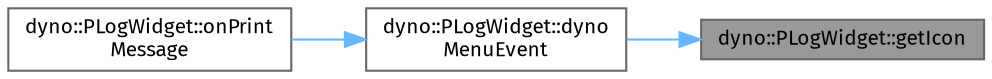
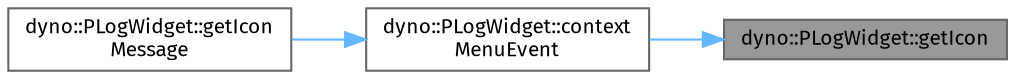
node "dyno::PLogWidget::onPrint Message": label "dyno::PLogWidget::onPrint Message" -> "dyno::PLogWidget::getIcon Message"
node "dyno::PLogWidget::dyno MenuEvent": label "dyno::PLogWidget::dyno MenuEvent" -> "dyno::PLogWidget::context MenuEvent"
